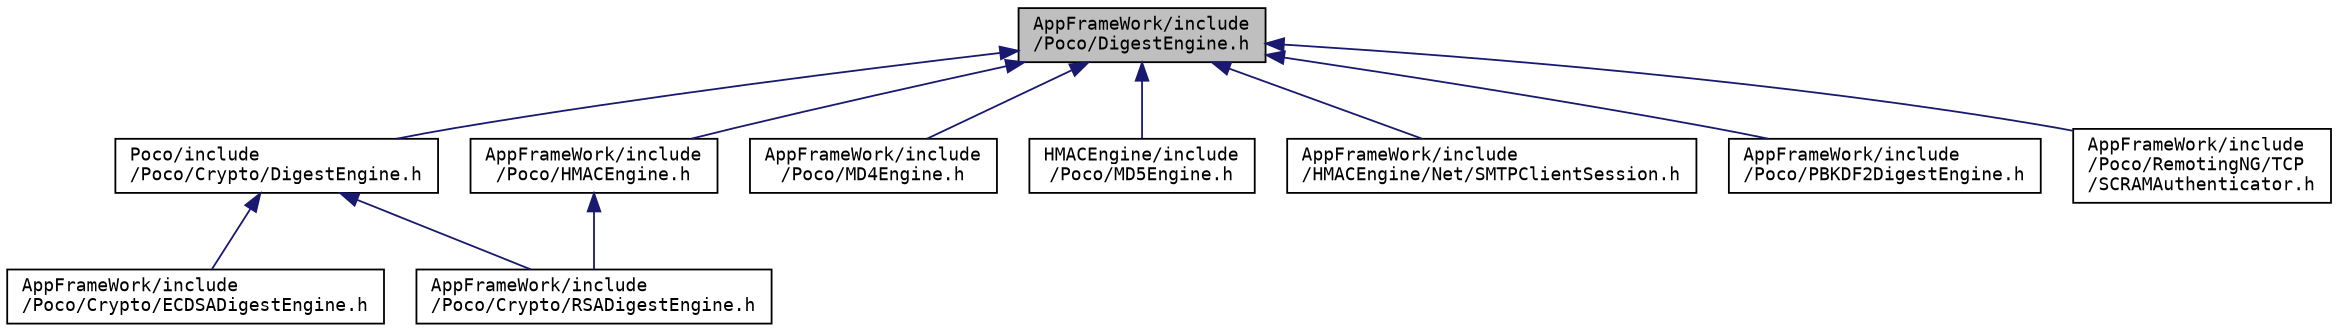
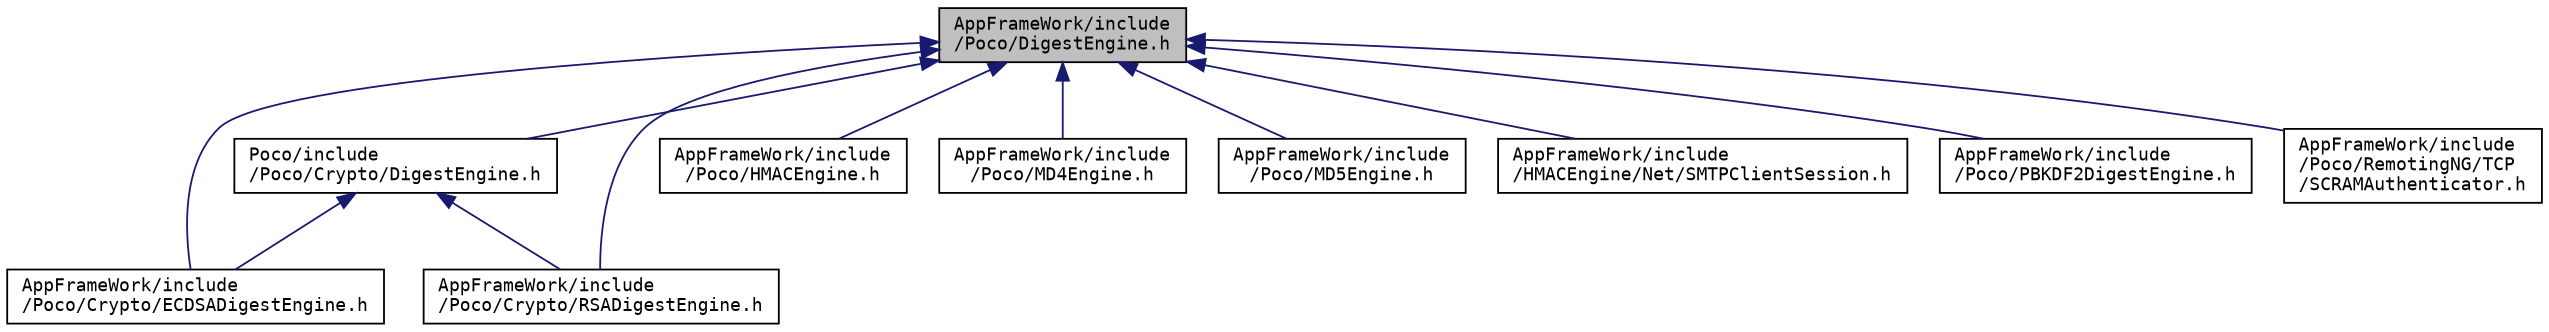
edge "AppFrameWork/include /Poco/Crypto/ECDSADigestEngine.h" -> "AppFrameWork/include /Poco/DigestEngine.h": added
node "HMACEngine/include /Poco/MD5Engine.h": label "HMACEngine/include /Poco/MD5Engine.h" -> "AppFrameWork/include /Poco/MD5Engine.h"
edge "AppFrameWork/include /Poco/Crypto/RSADigestEngine.h" -> "AppFrameWork/include /Poco/HMACEngine.h": now "AppFrameWork/include /Poco/Crypto/RSADigestEngine.h" -> "AppFrameWork/include /Poco/DigestEngine.h"
